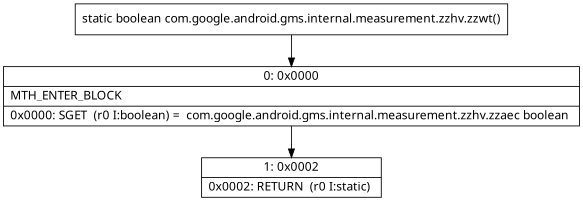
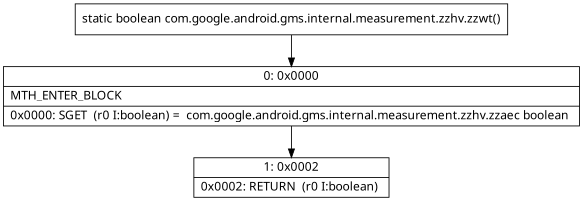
node "1: 0x0002": text "0x0002: RETURN  (r0 I:static)" -> "0x0002: RETURN  (r0 I:boolean)"
